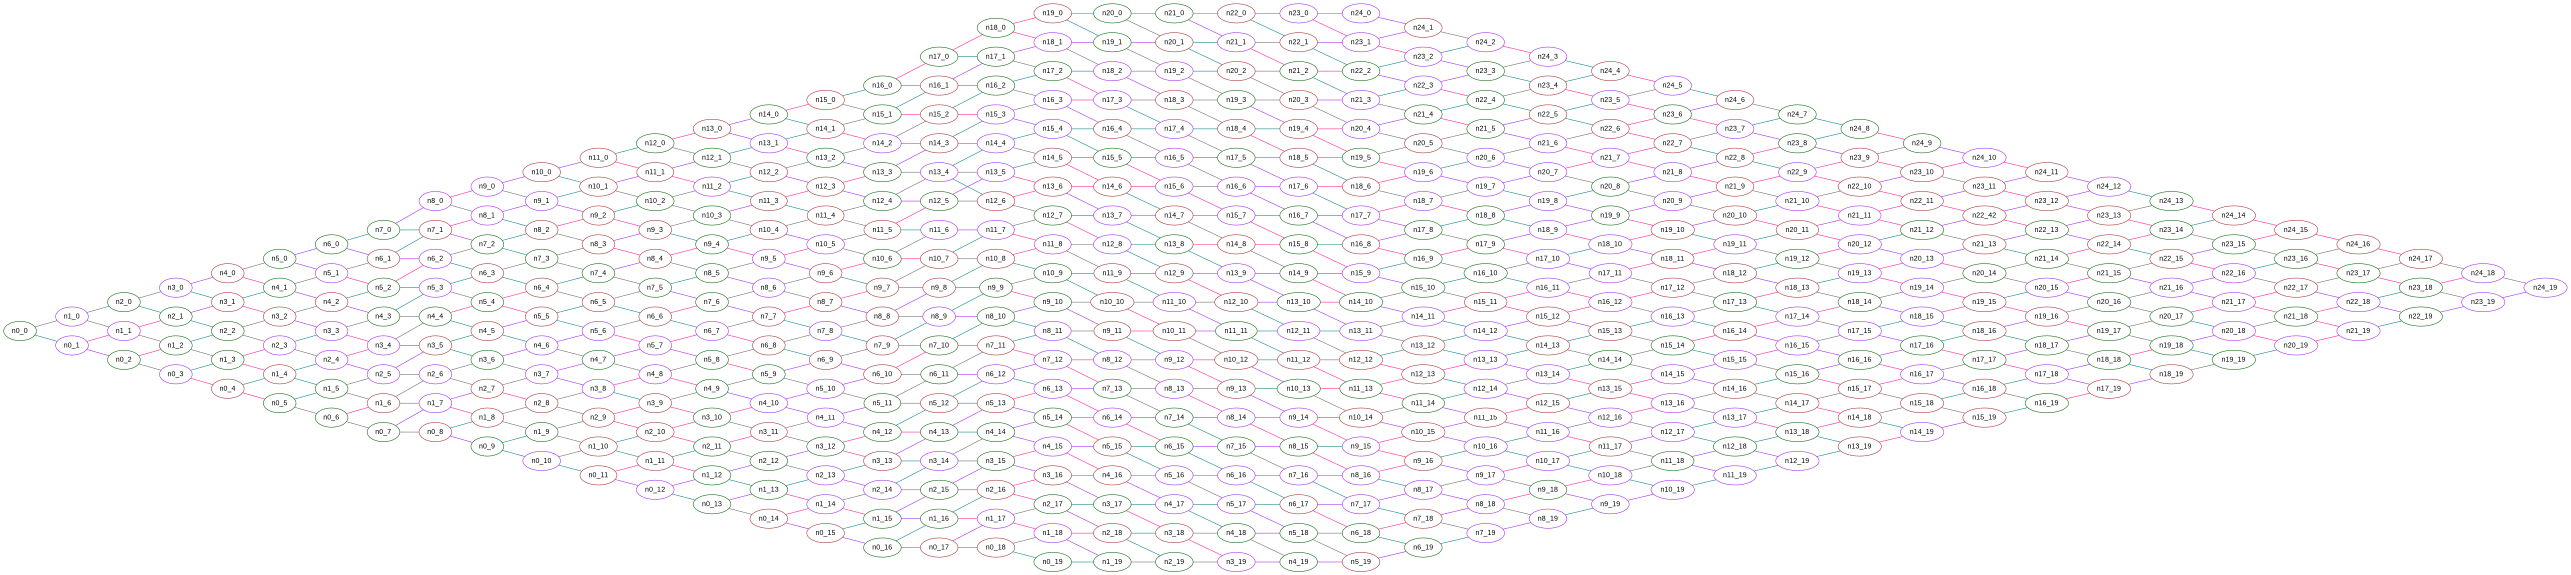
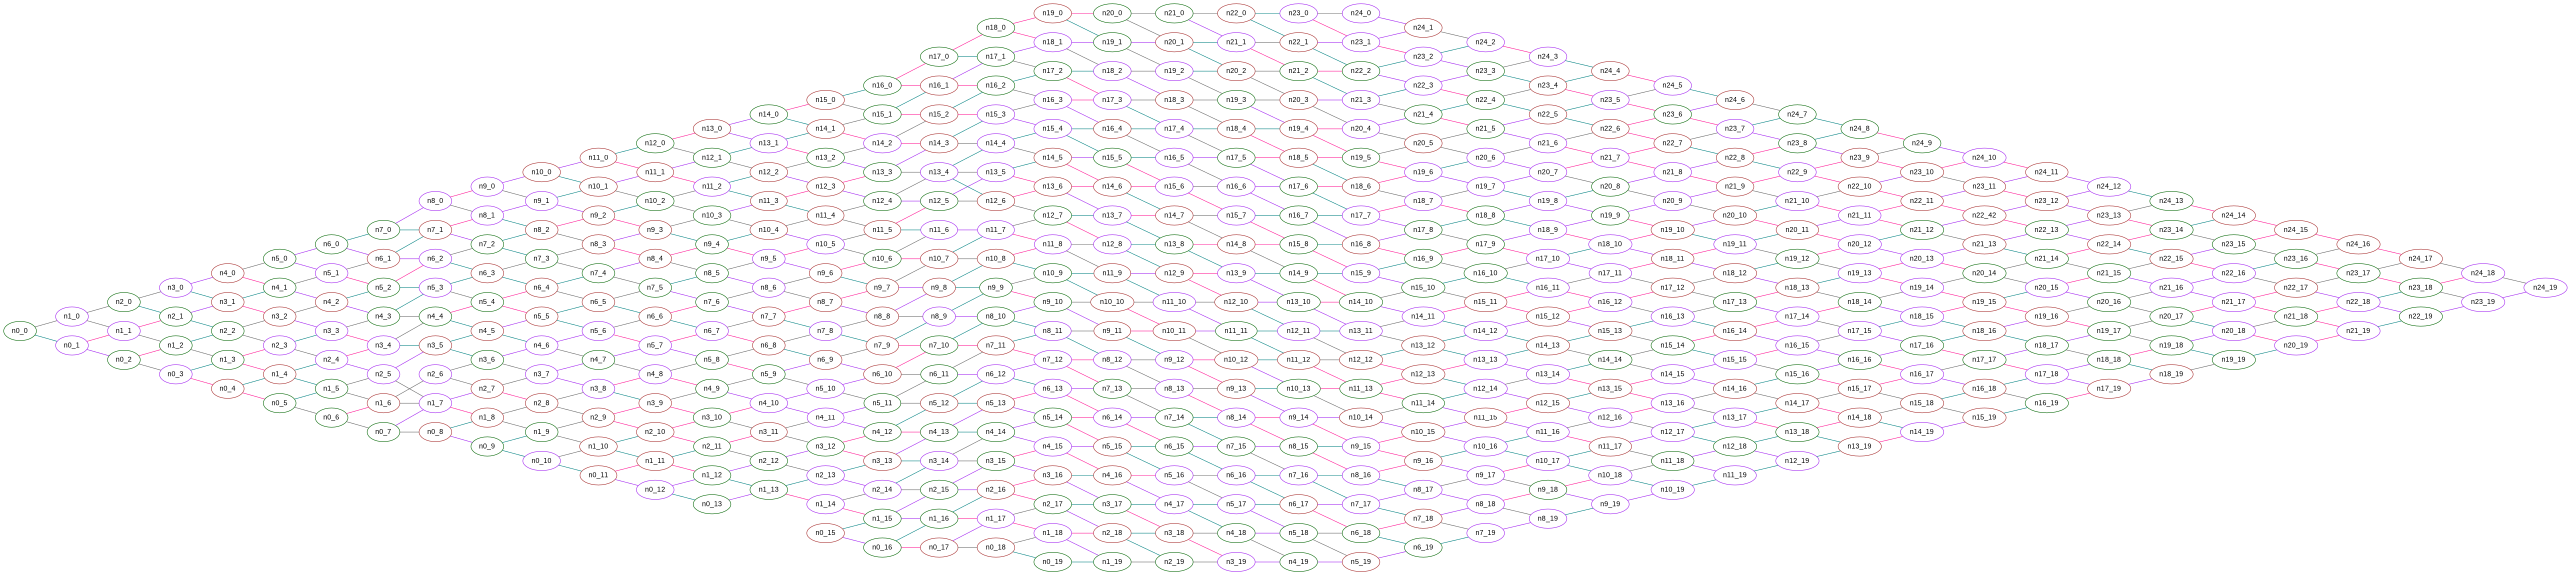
node "n17_6": color purple -> darkgreen
edge "n17_13" -- "n17_14": color teal -> purple
edge "n2_5" -- "n2_6": now "n2_5" -- "n1_7"
node "n0_14": removed
